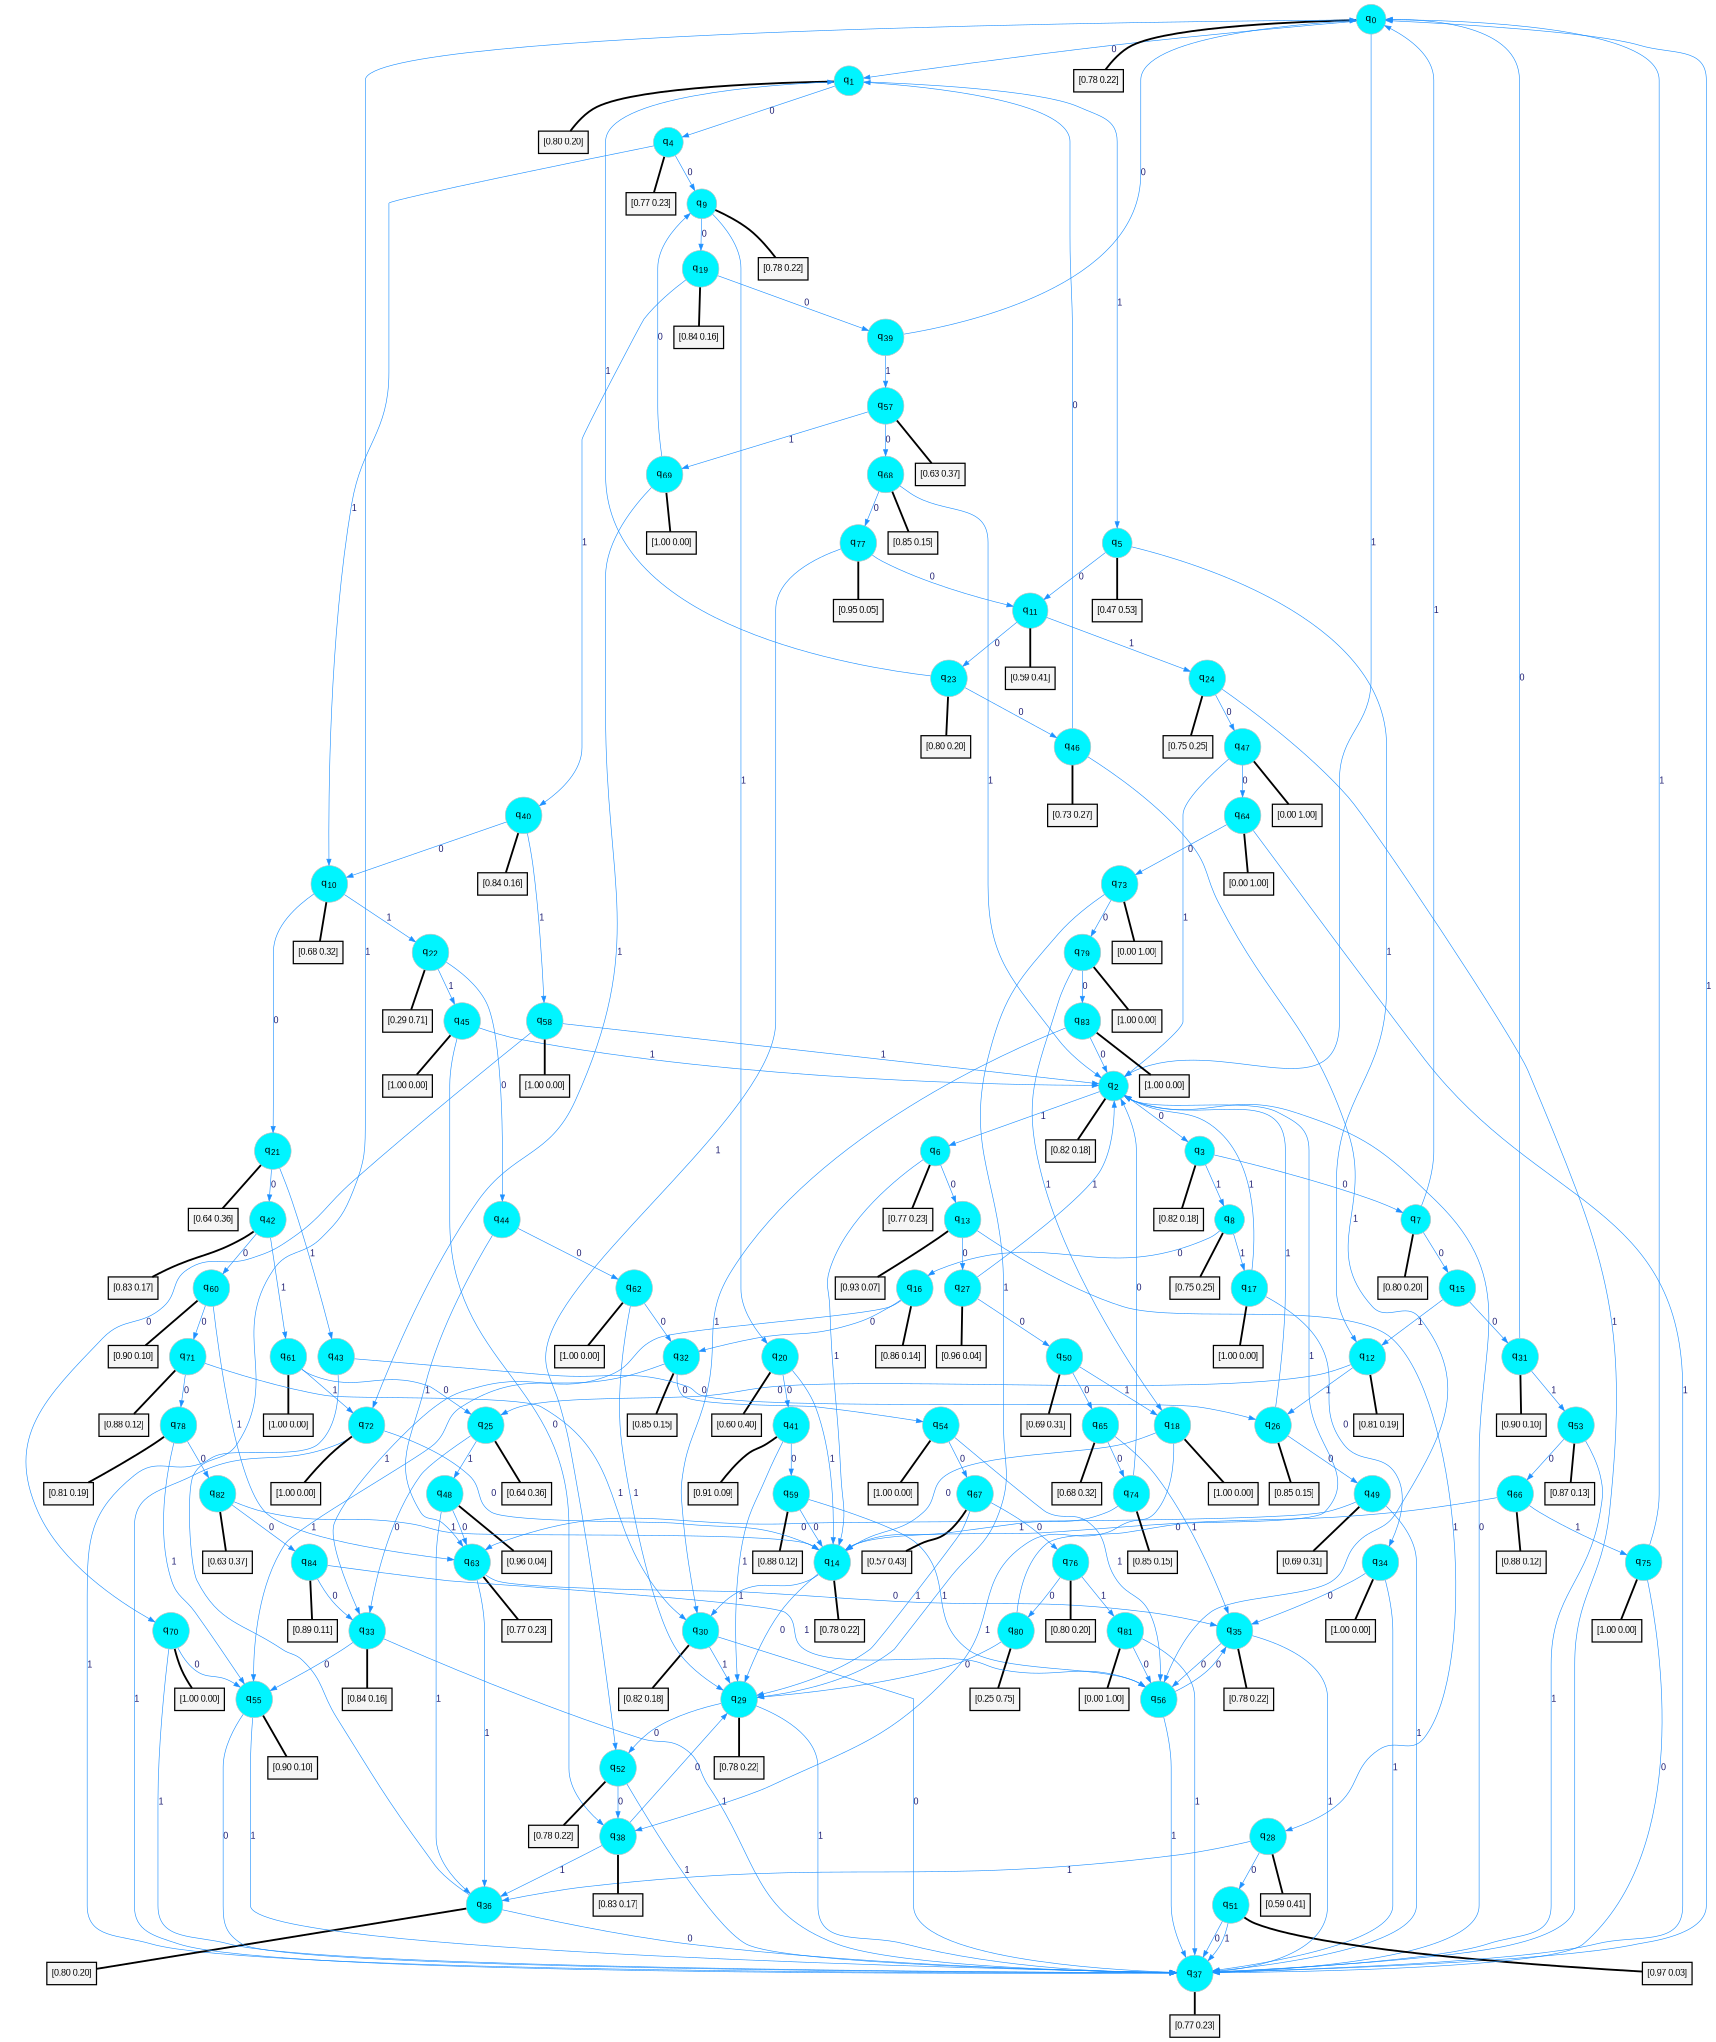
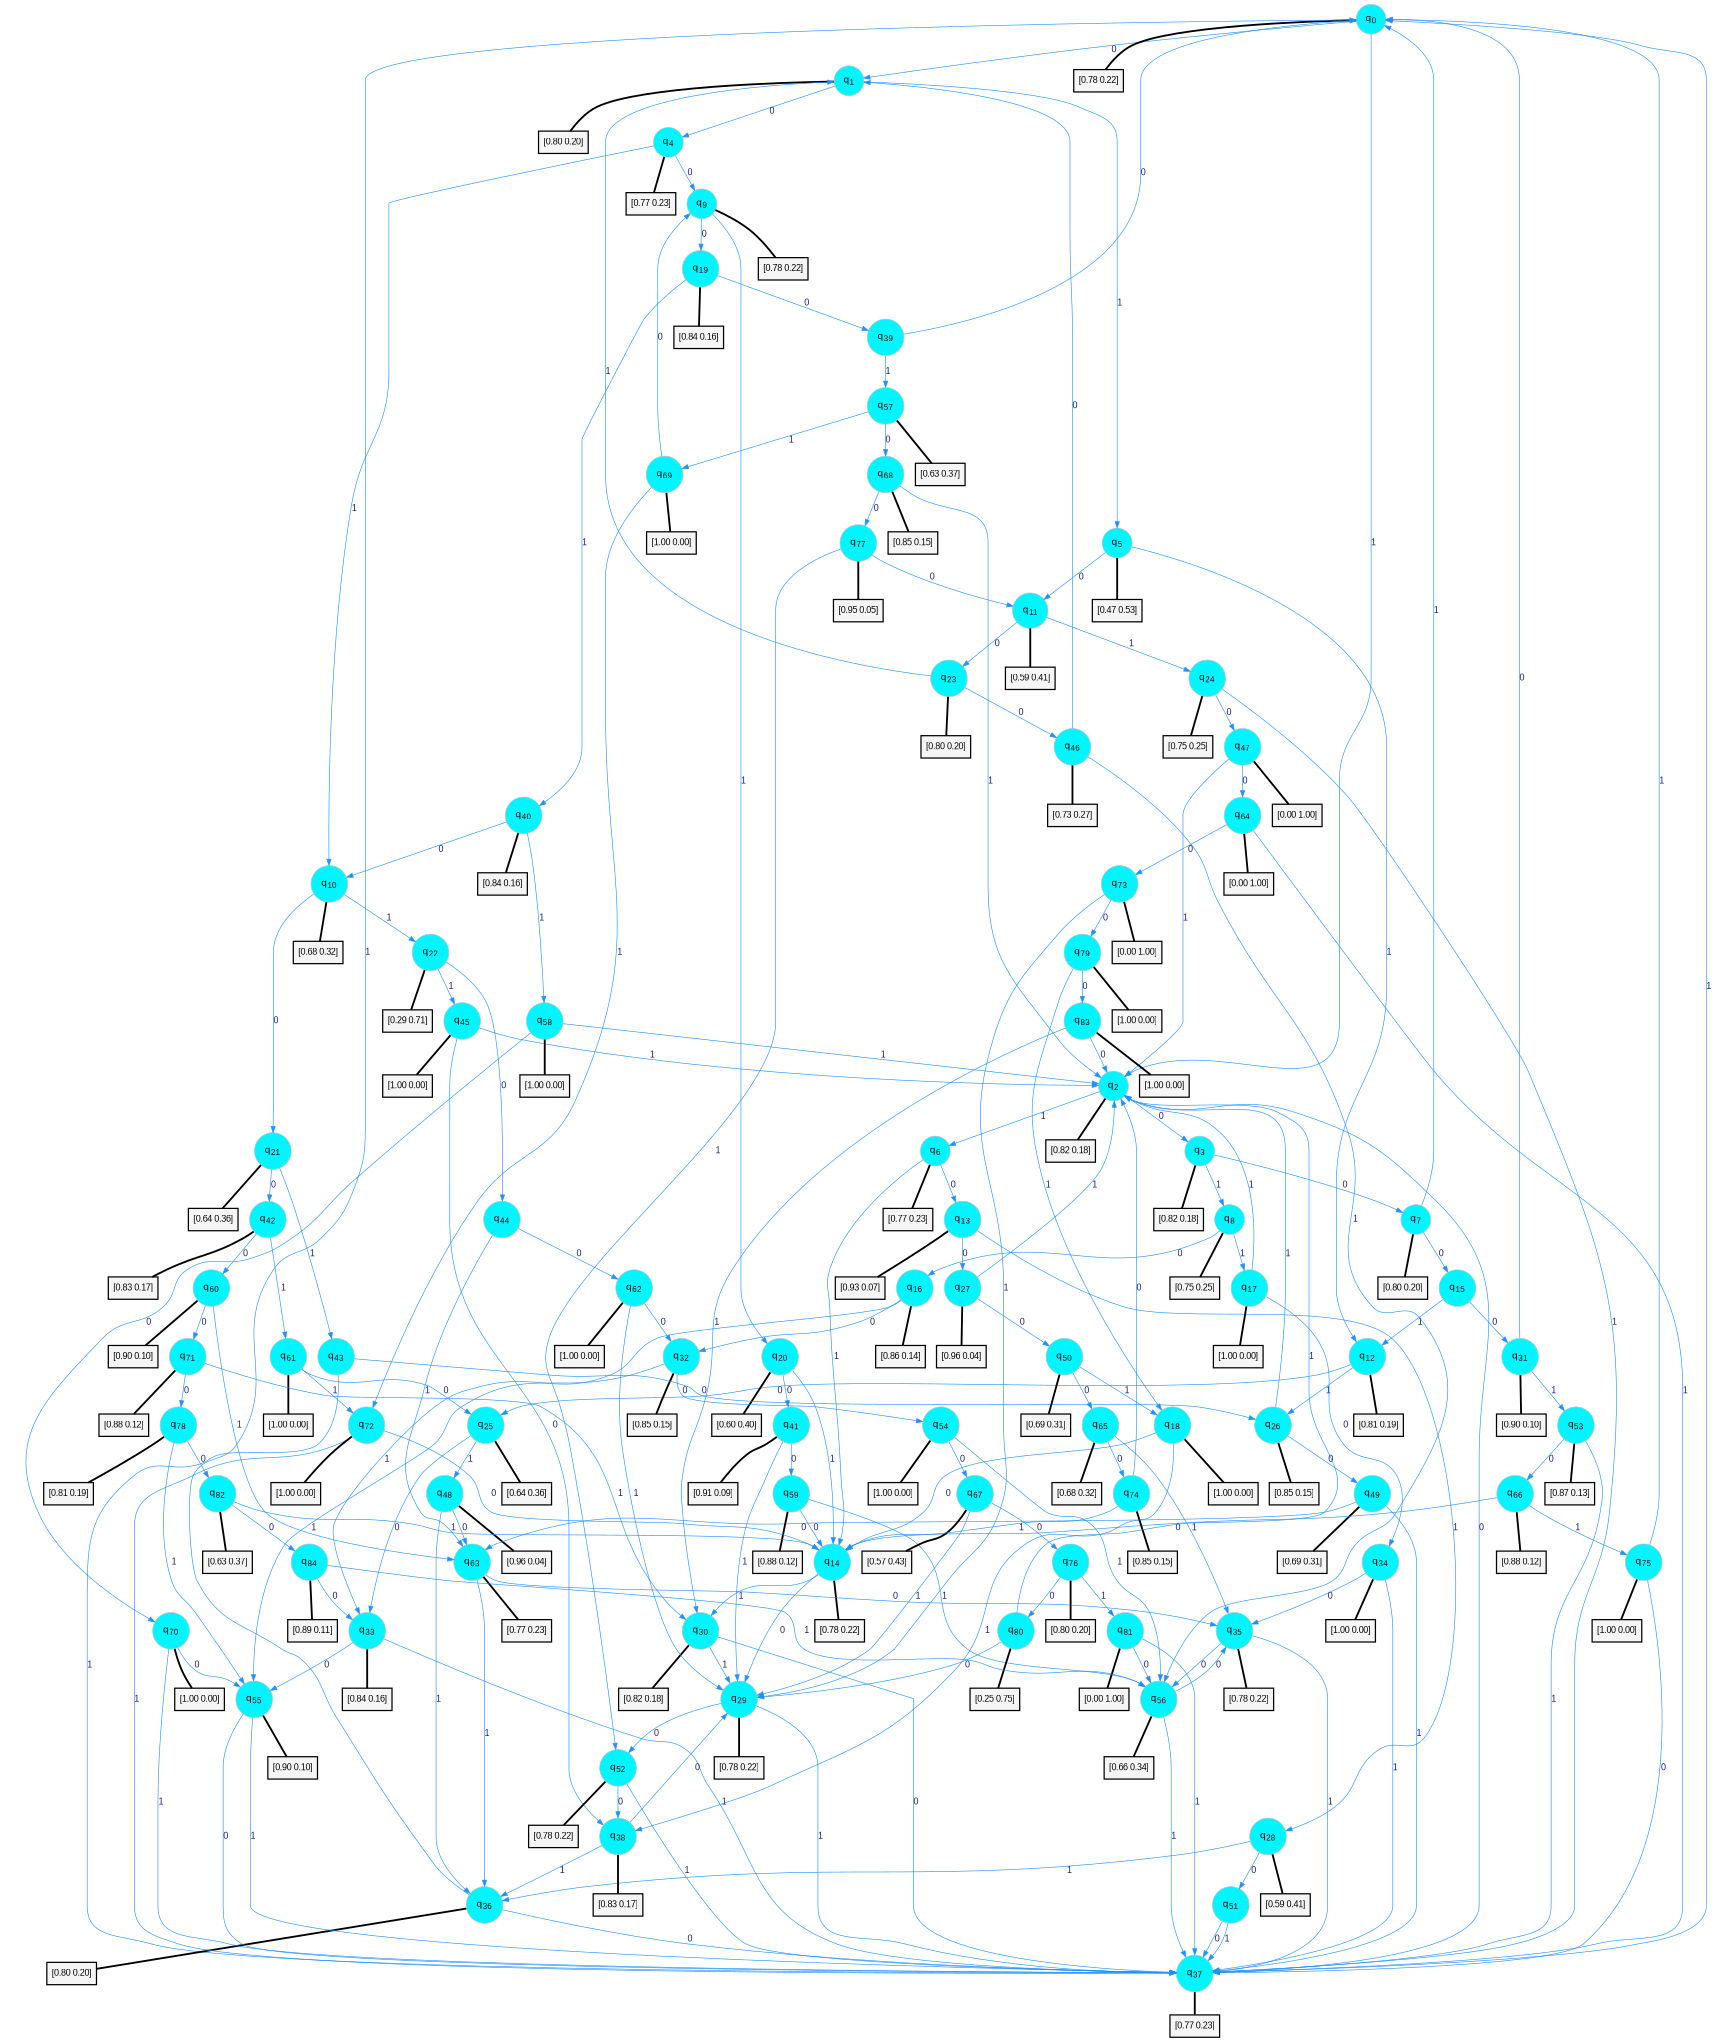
node "[0.66 0.34]": added
node "[0.97 0.03]": removed
